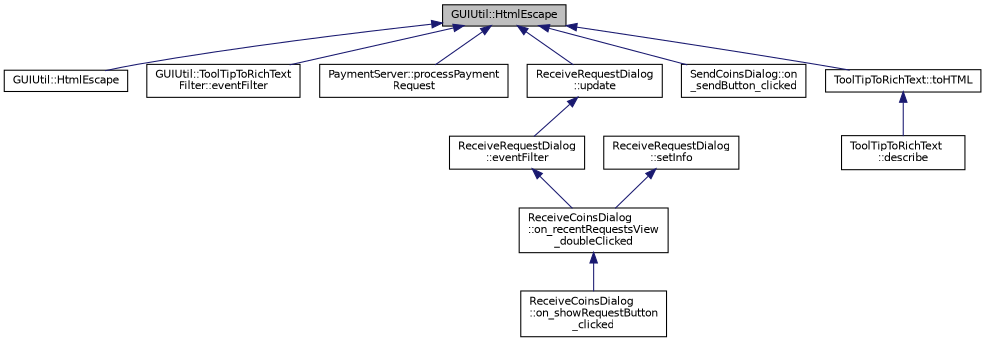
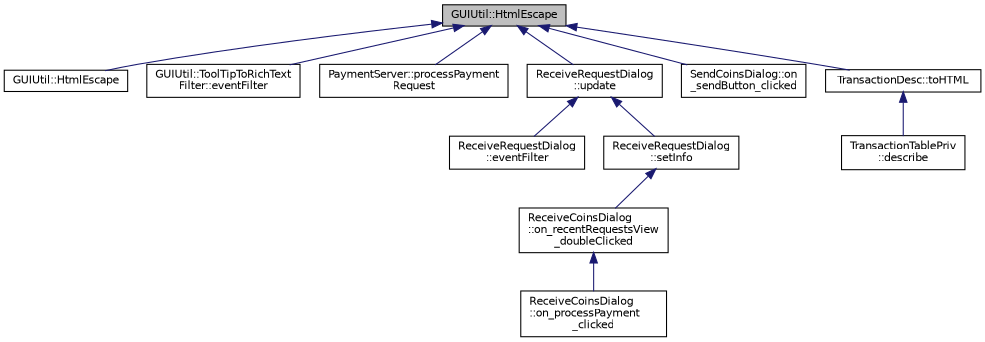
node "ToolTipToRichText::toHTML": label "ToolTipToRichText::toHTML" -> "TransactionDesc::toHTML"
edge "ReceiveRequestDialog ::setInfo" -> "ReceiveRequestDialog ::update": added
node "ToolTipToRichText ::describe": label "ToolTipToRichText ::describe" -> "TransactionTablePriv ::describe"
edge "ReceiveCoinsDialog ::on_recentRequestsView _doubleClicked" -> "ReceiveRequestDialog ::eventFilter": removed
node "ReceiveCoinsDialog ::on_showRequestButton _clicked": label "ReceiveCoinsDialog ::on_showRequestButton _clicked" -> "ReceiveCoinsDialog ::on_processPayment _clicked"
